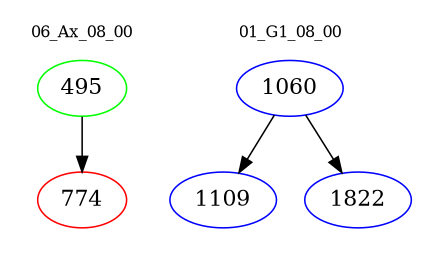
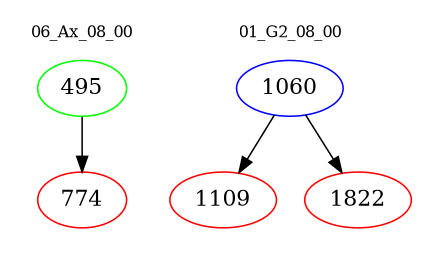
cluster "01_G1_08_00": label "01_G1_08_00" -> "01_G2_08_00"
node "1109": color blue -> red
node "1822": color blue -> red
